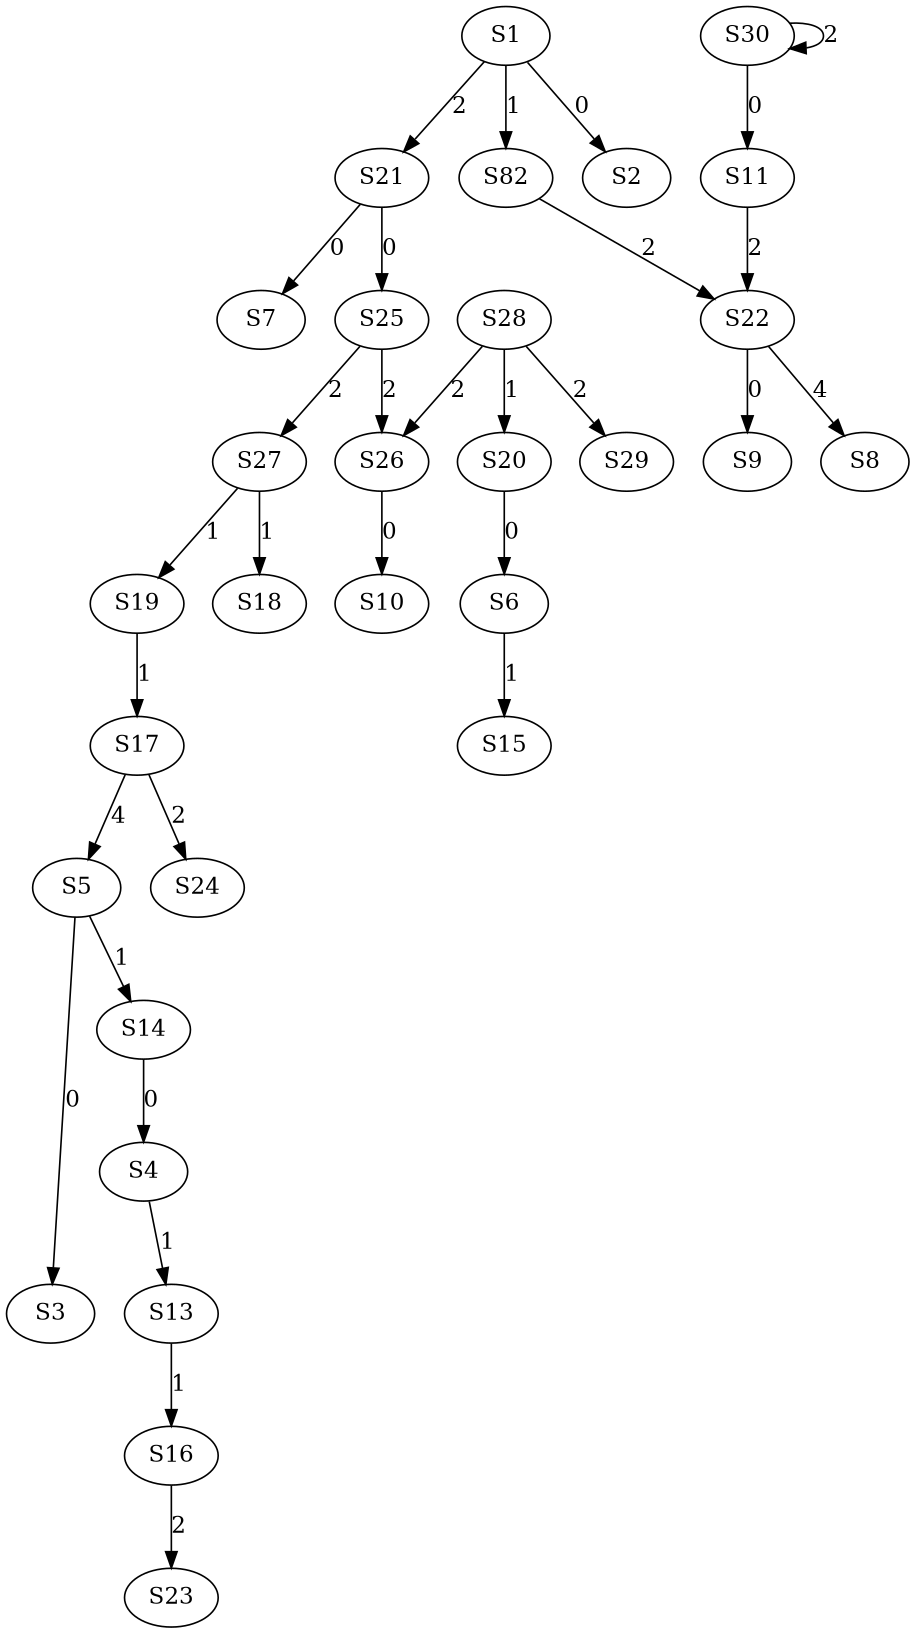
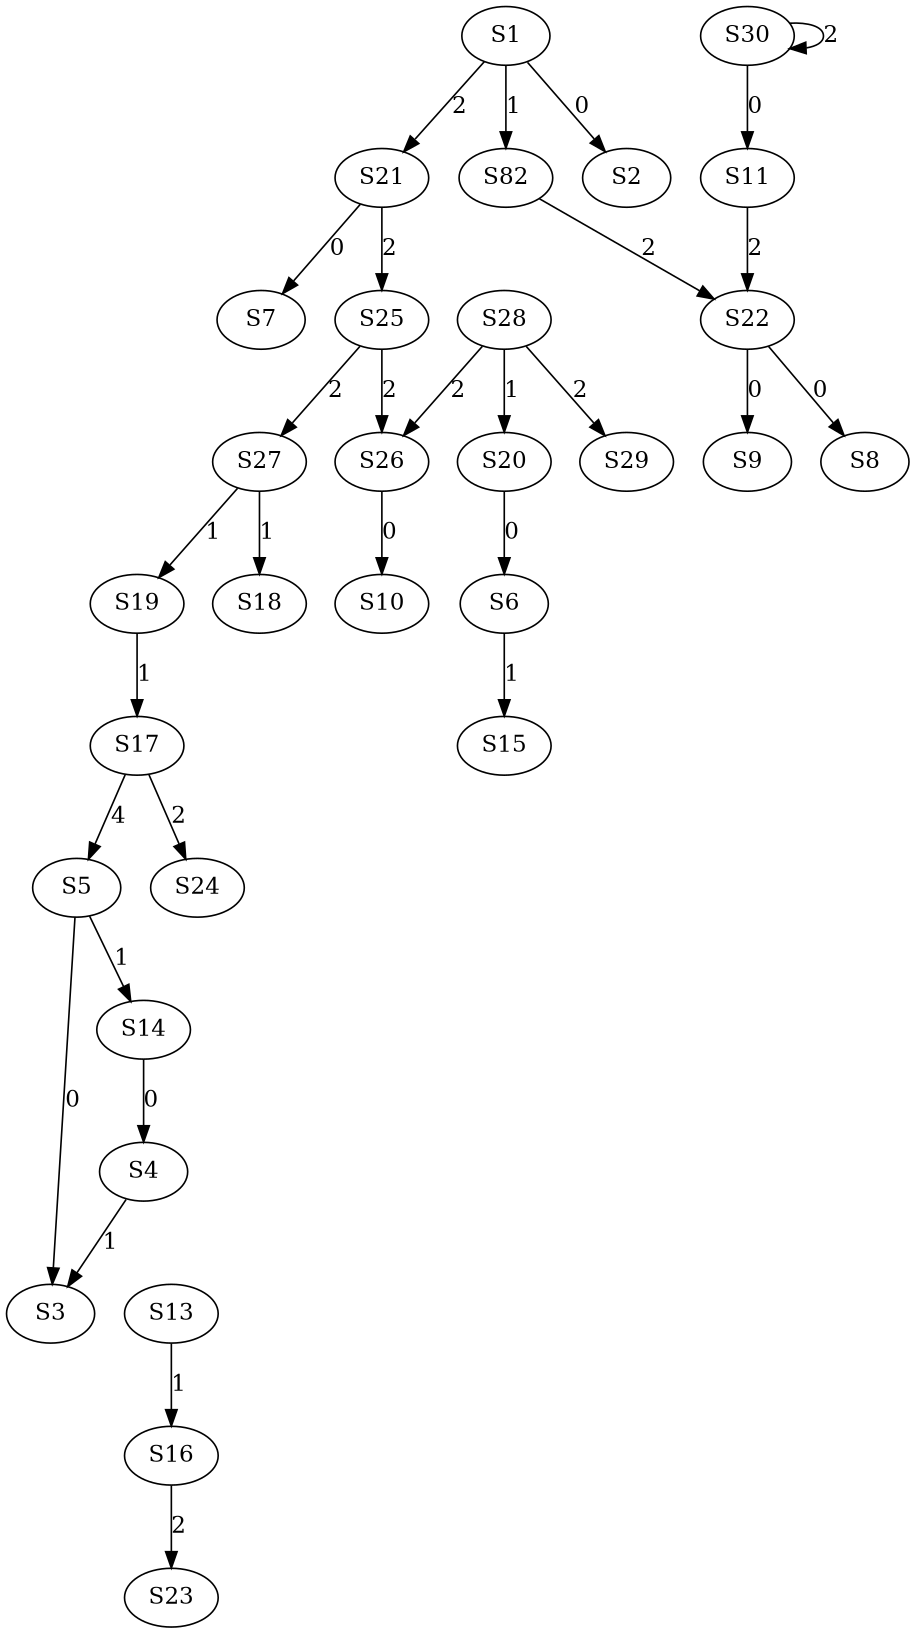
edge "S21" -> "S25": label "0" -> "2"
edge "S22" -> "S8": label "4" -> "0"
edge "S4" -> "S13": now "S4" -> "S3"
